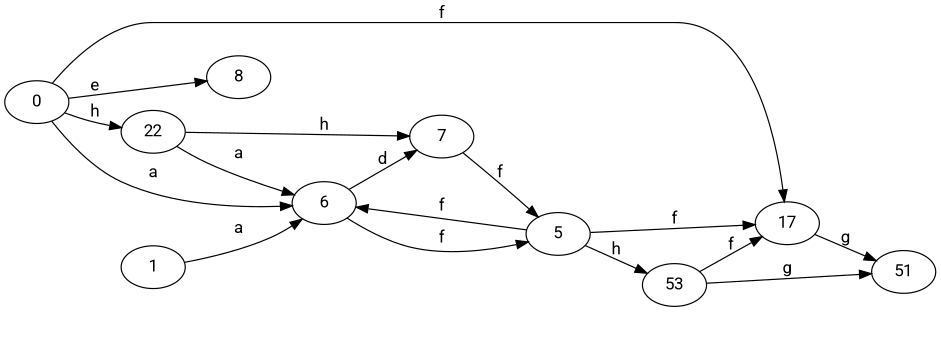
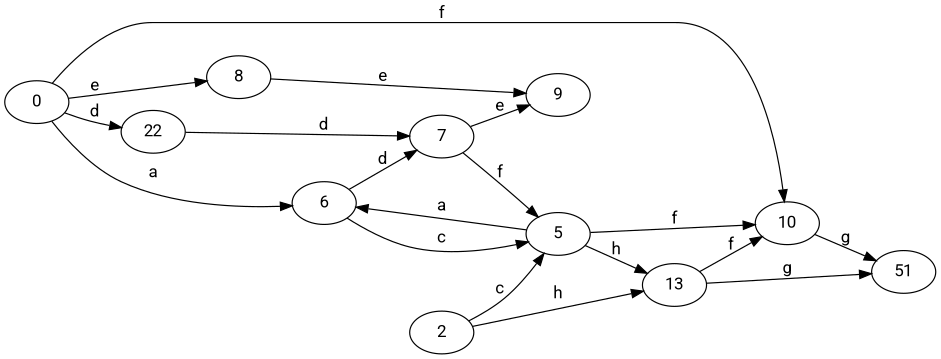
node "9": added
edge "0" -> "22": label "h" -> "d"
edge "22" -> "7": label "h" -> "d"
edge "22" -> "6": removed, label "a"
edge "5" -> "6": label "f" -> "a"
node "17": label "17" -> "10"
edge "6" -> "5": label "f" -> "c"
node "1": removed
node "53": label "53" -> "13"
node "2": added
